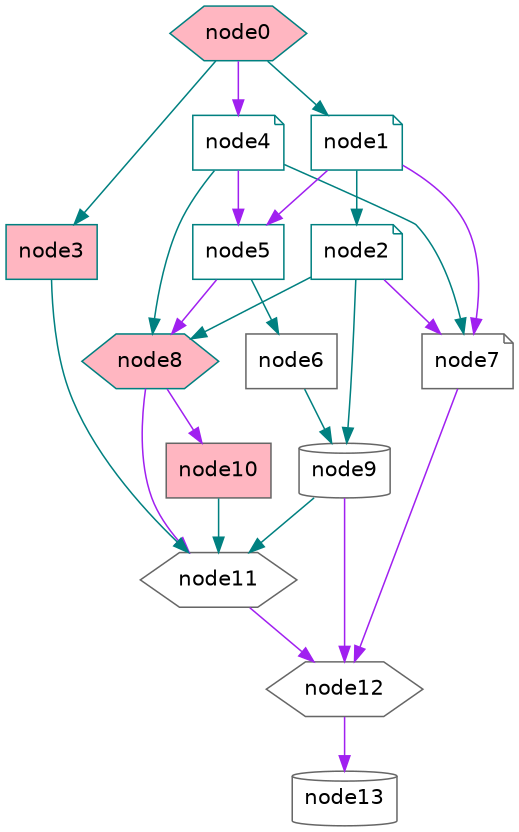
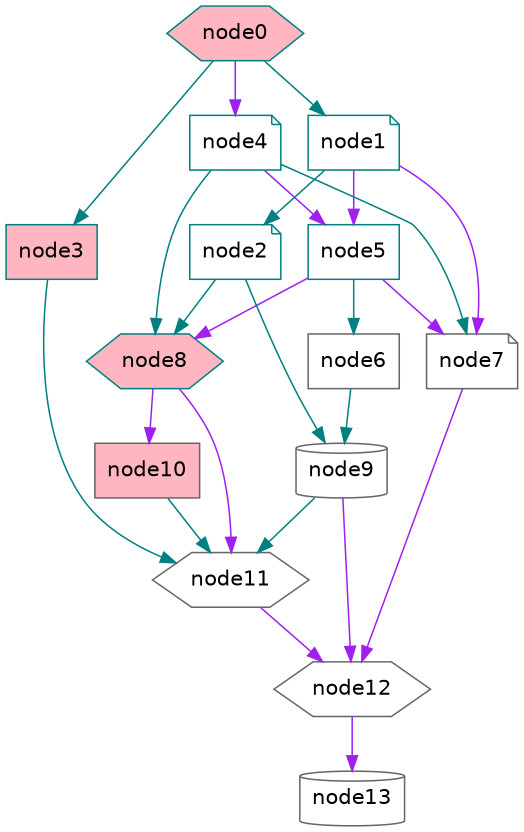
edge "node2" -> "node7": now "node5" -> "node7"
